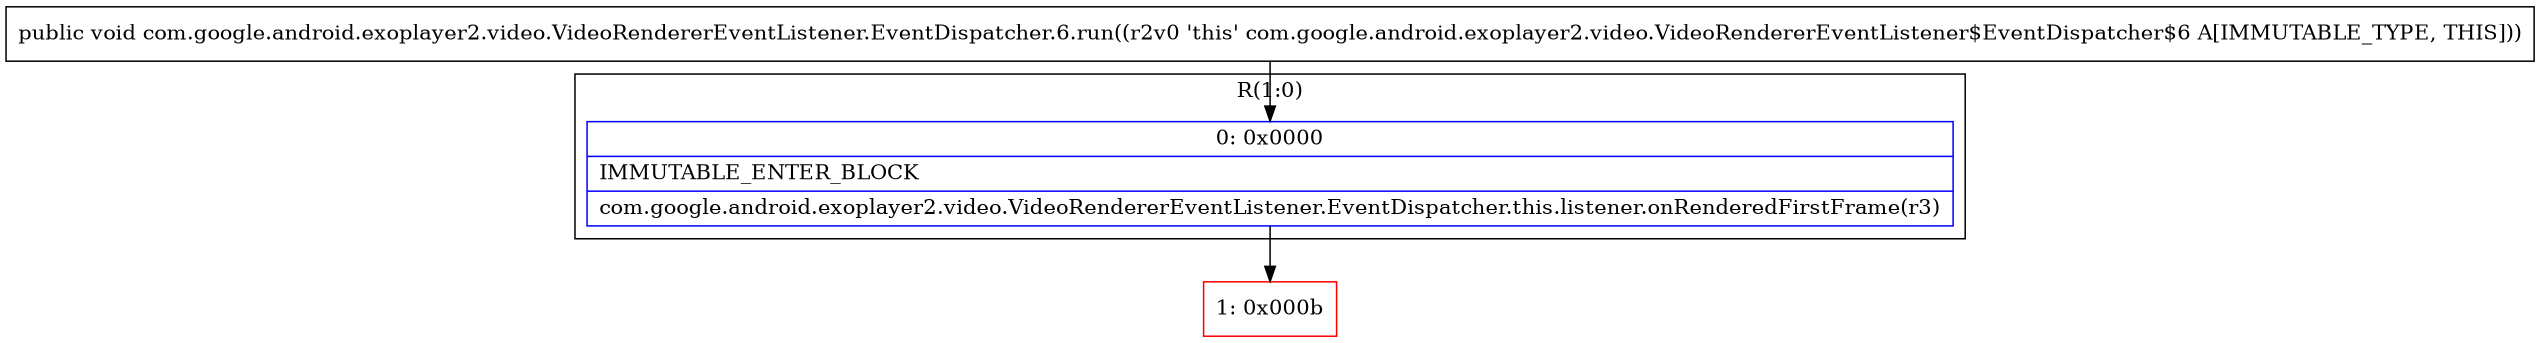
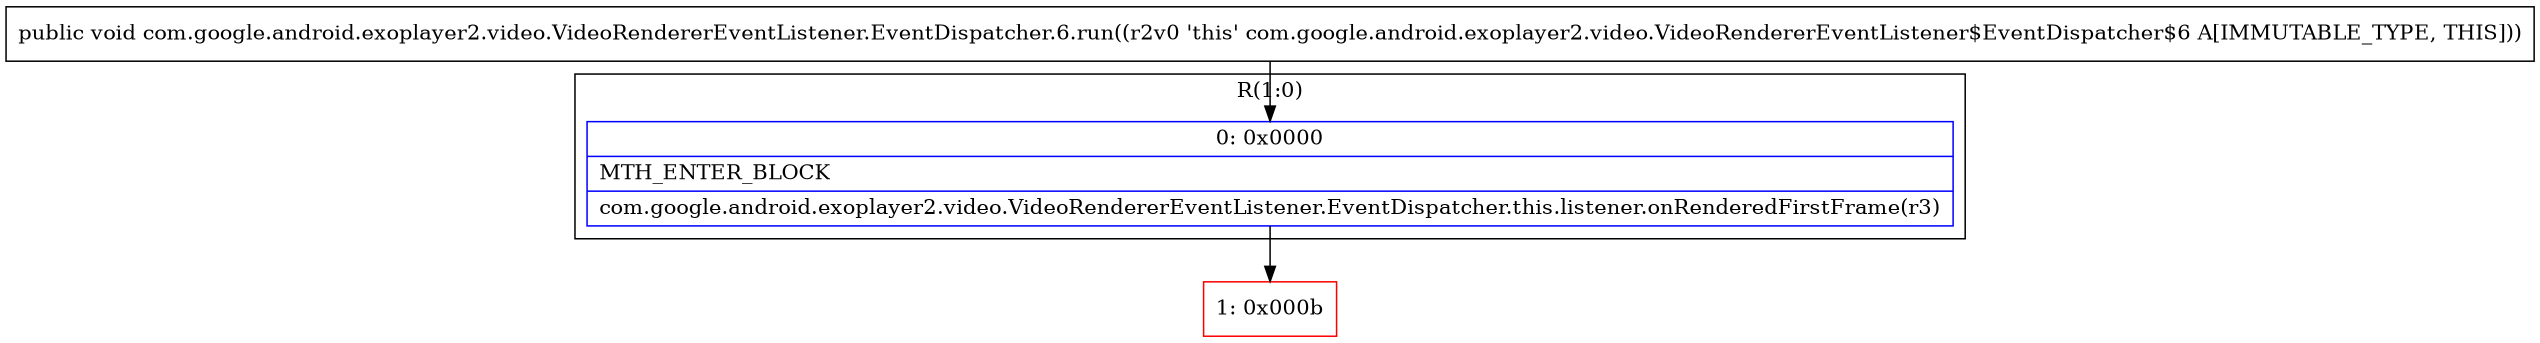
node "0: 0x0000": text "IMMUTABLE_ENTER_BLOCK" -> "MTH_ENTER_BLOCK"
